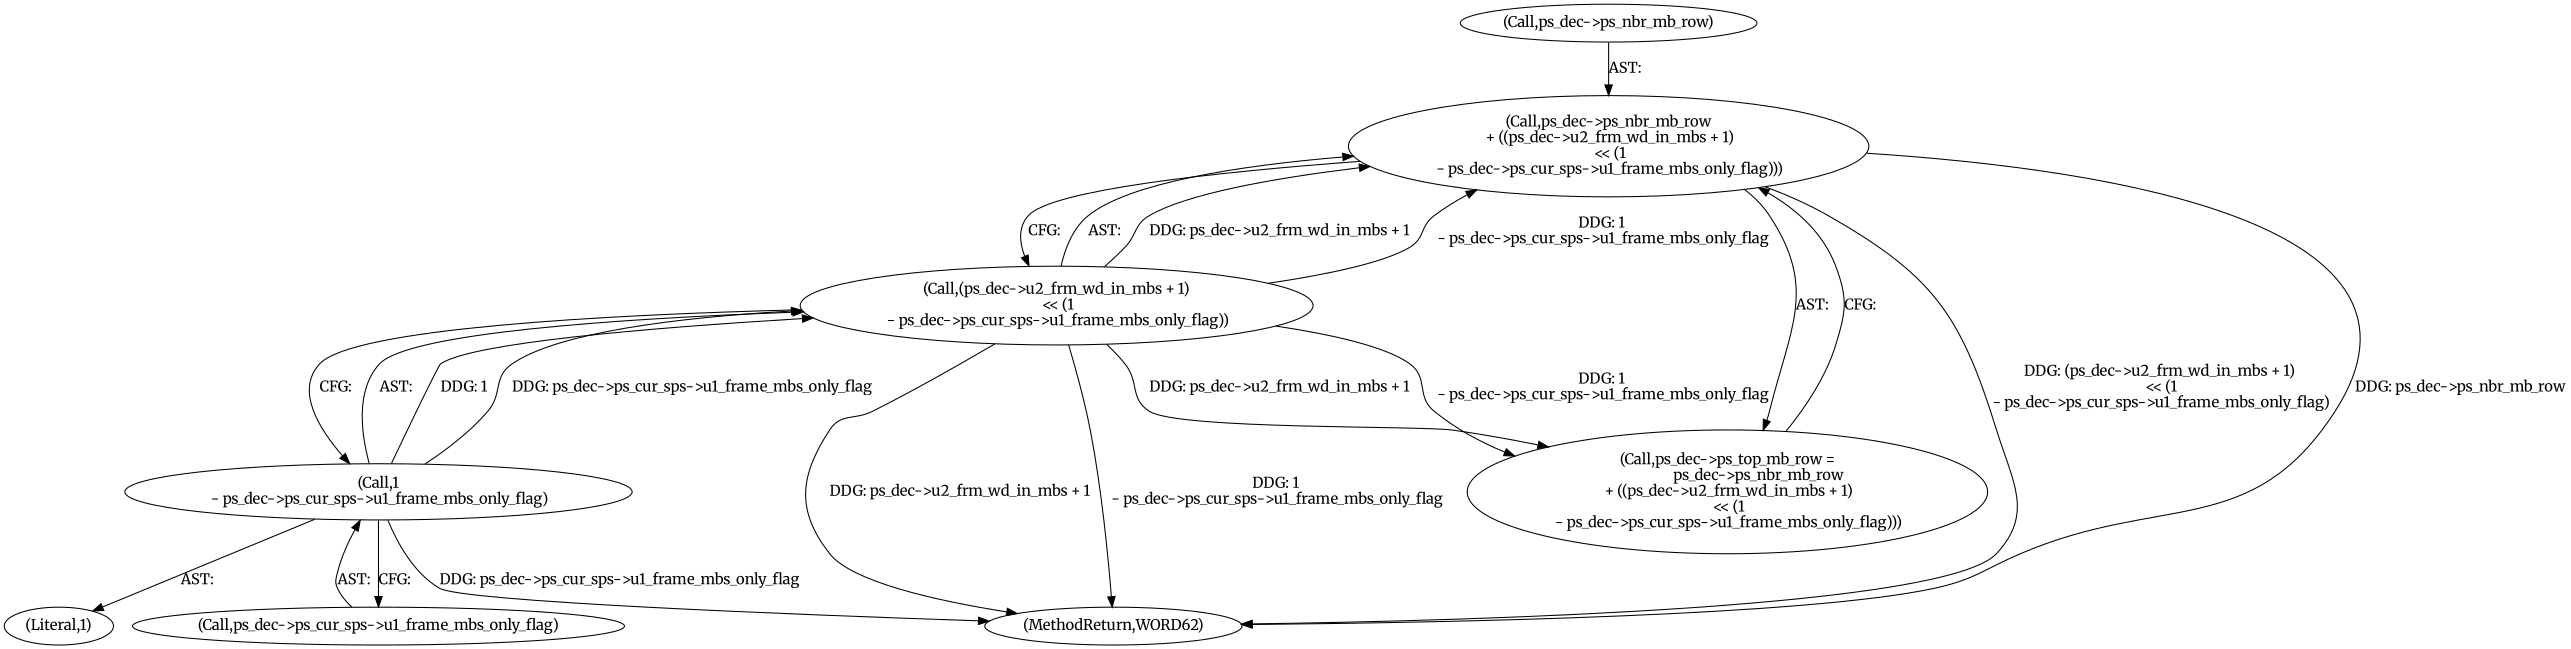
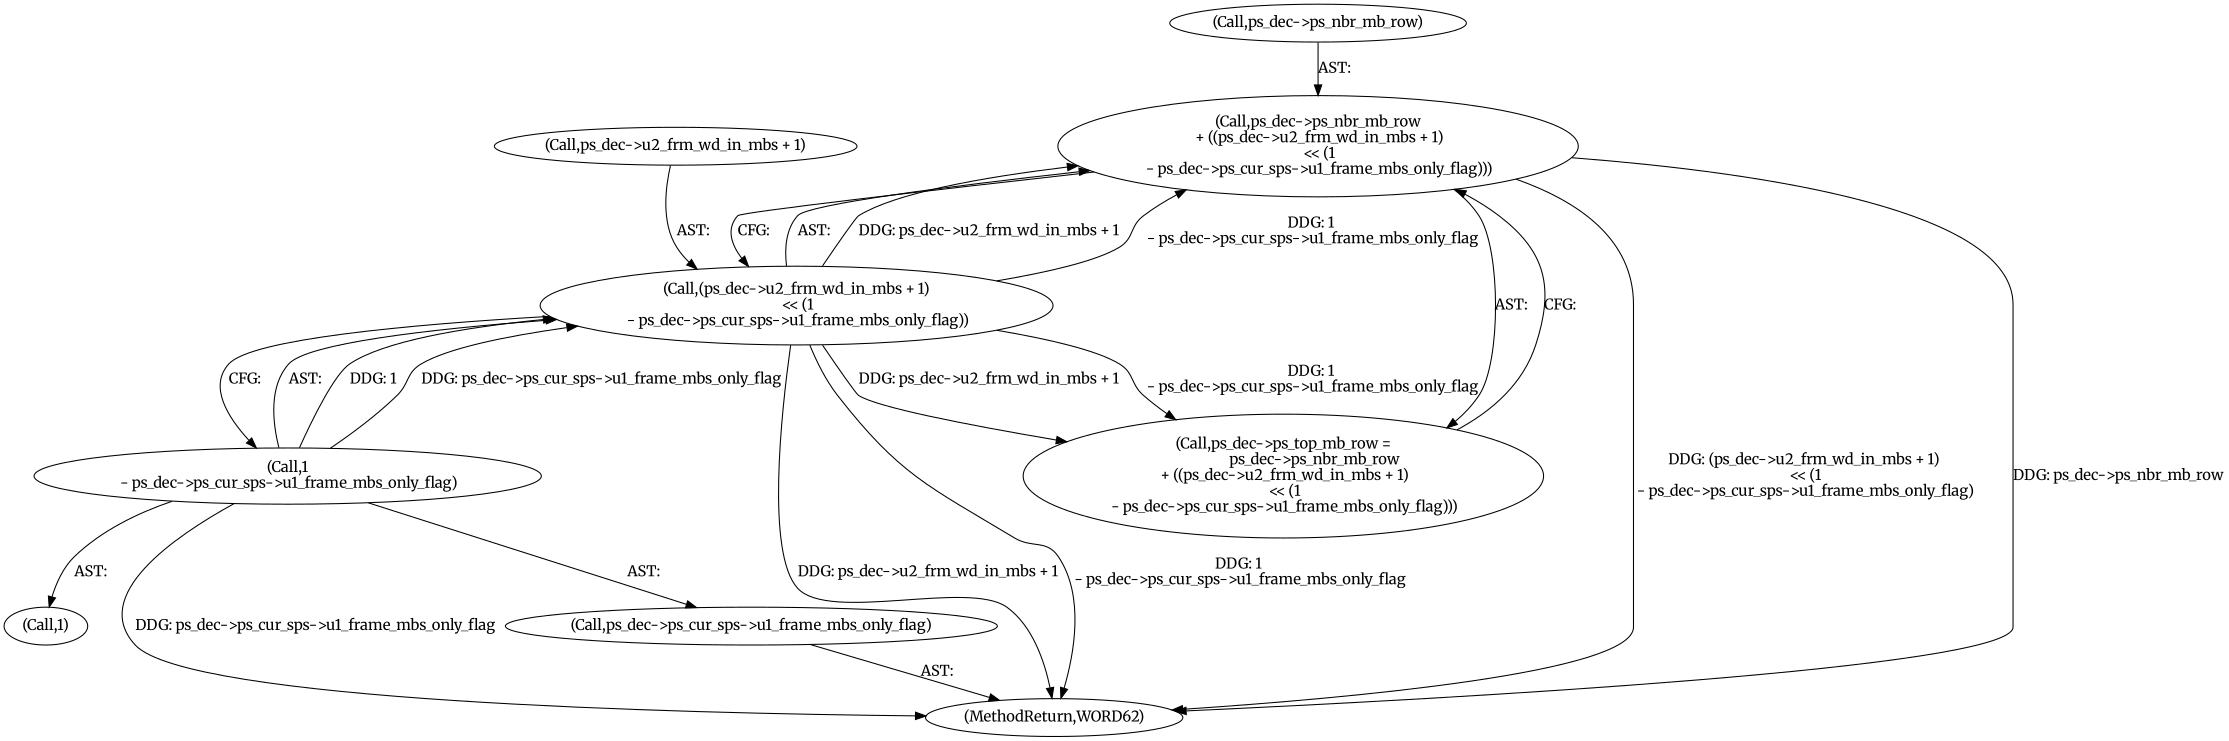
node "(Call,ps_dec->u2_frm_wd_in_mbs + 1)": added
edge "(Call,ps_dec->ps_cur_sps->u1_frame_mbs_only_flag)" -> "(Call,1 - ps_dec->ps_cur_sps->u1_frame_mbs_only_flag)": now "(Call,ps_dec->ps_cur_sps->u1_frame_mbs_only_flag)" -> "(MethodReturn,WORD62)"
edge "(Call,1 - ps_dec->ps_cur_sps->u1_frame_mbs_only_flag)" -> "(Call,ps_dec->ps_cur_sps->u1_frame_mbs_only_flag)": label "CFG: " -> "AST: "
node "(Literal,1)": label "(Literal,1)" -> "(Call,1)"
